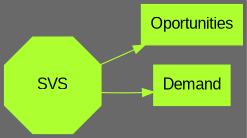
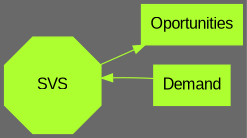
edge "SVS" -> "Demand": reversed
